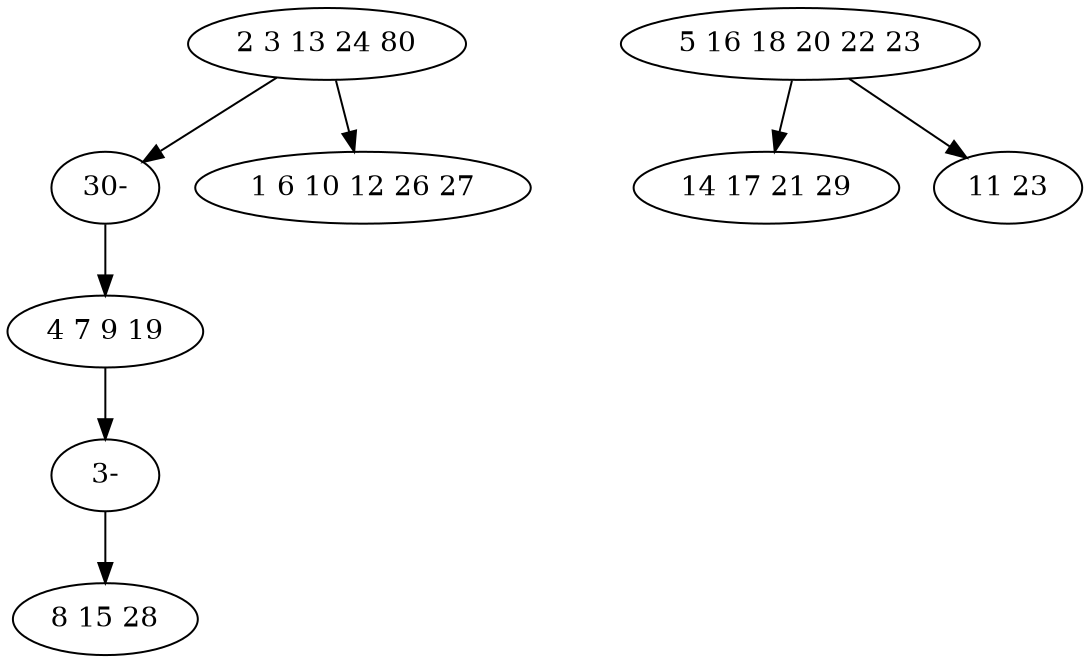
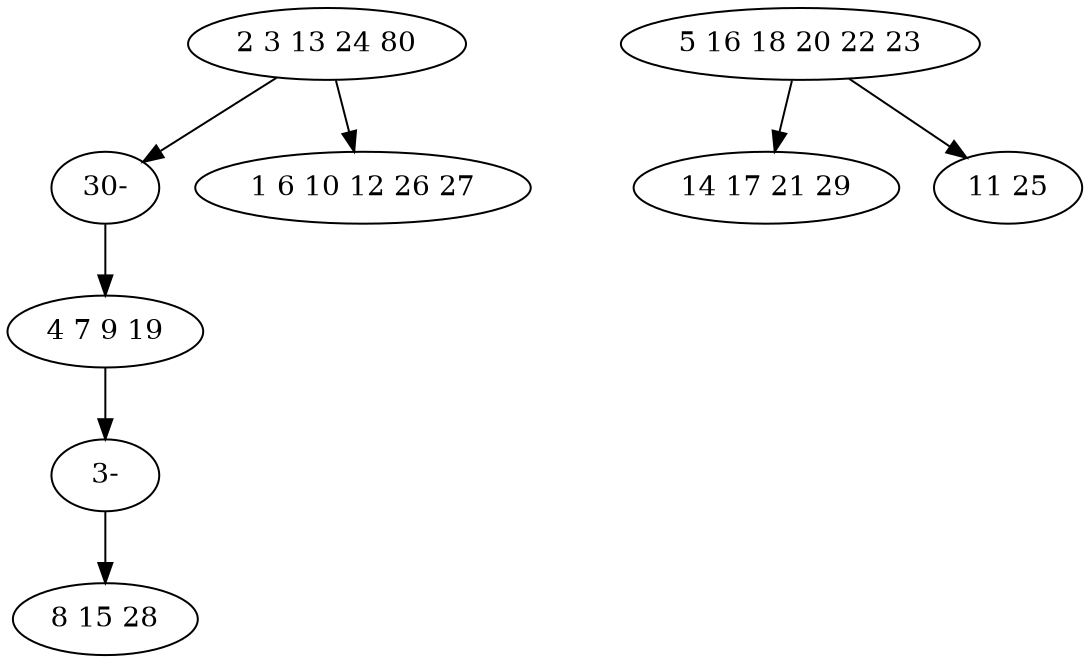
node "11 23": label "11 23" -> "11 25"
